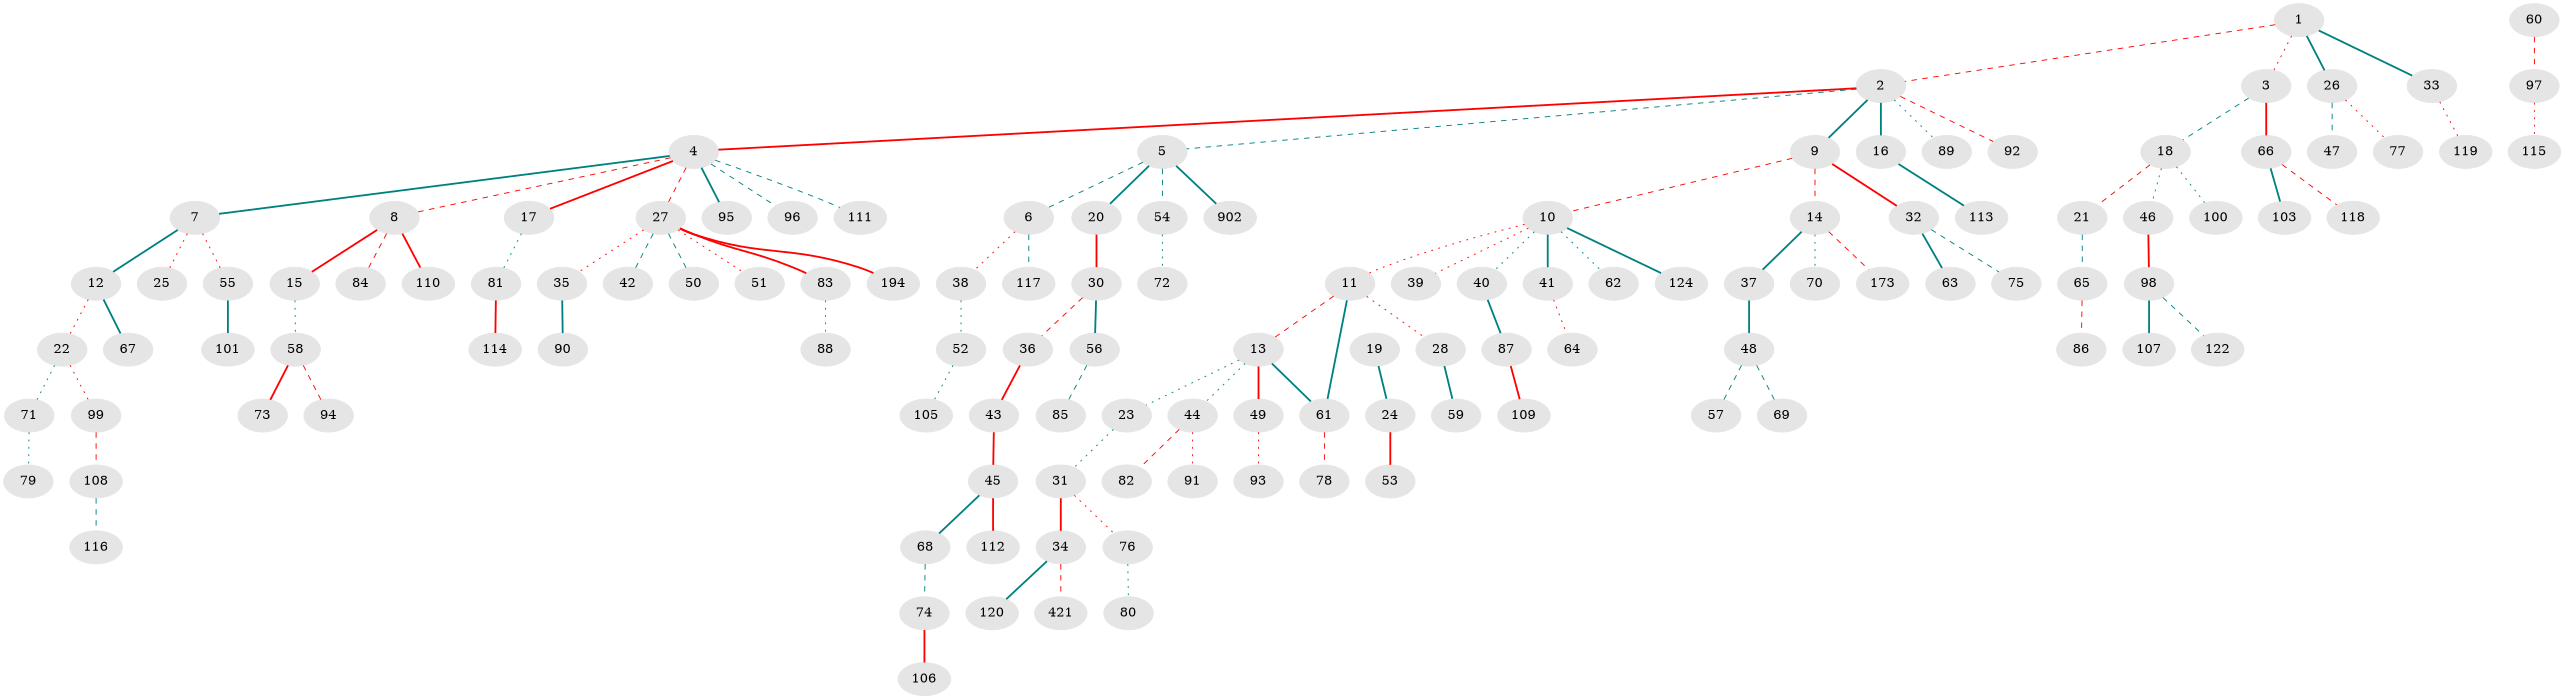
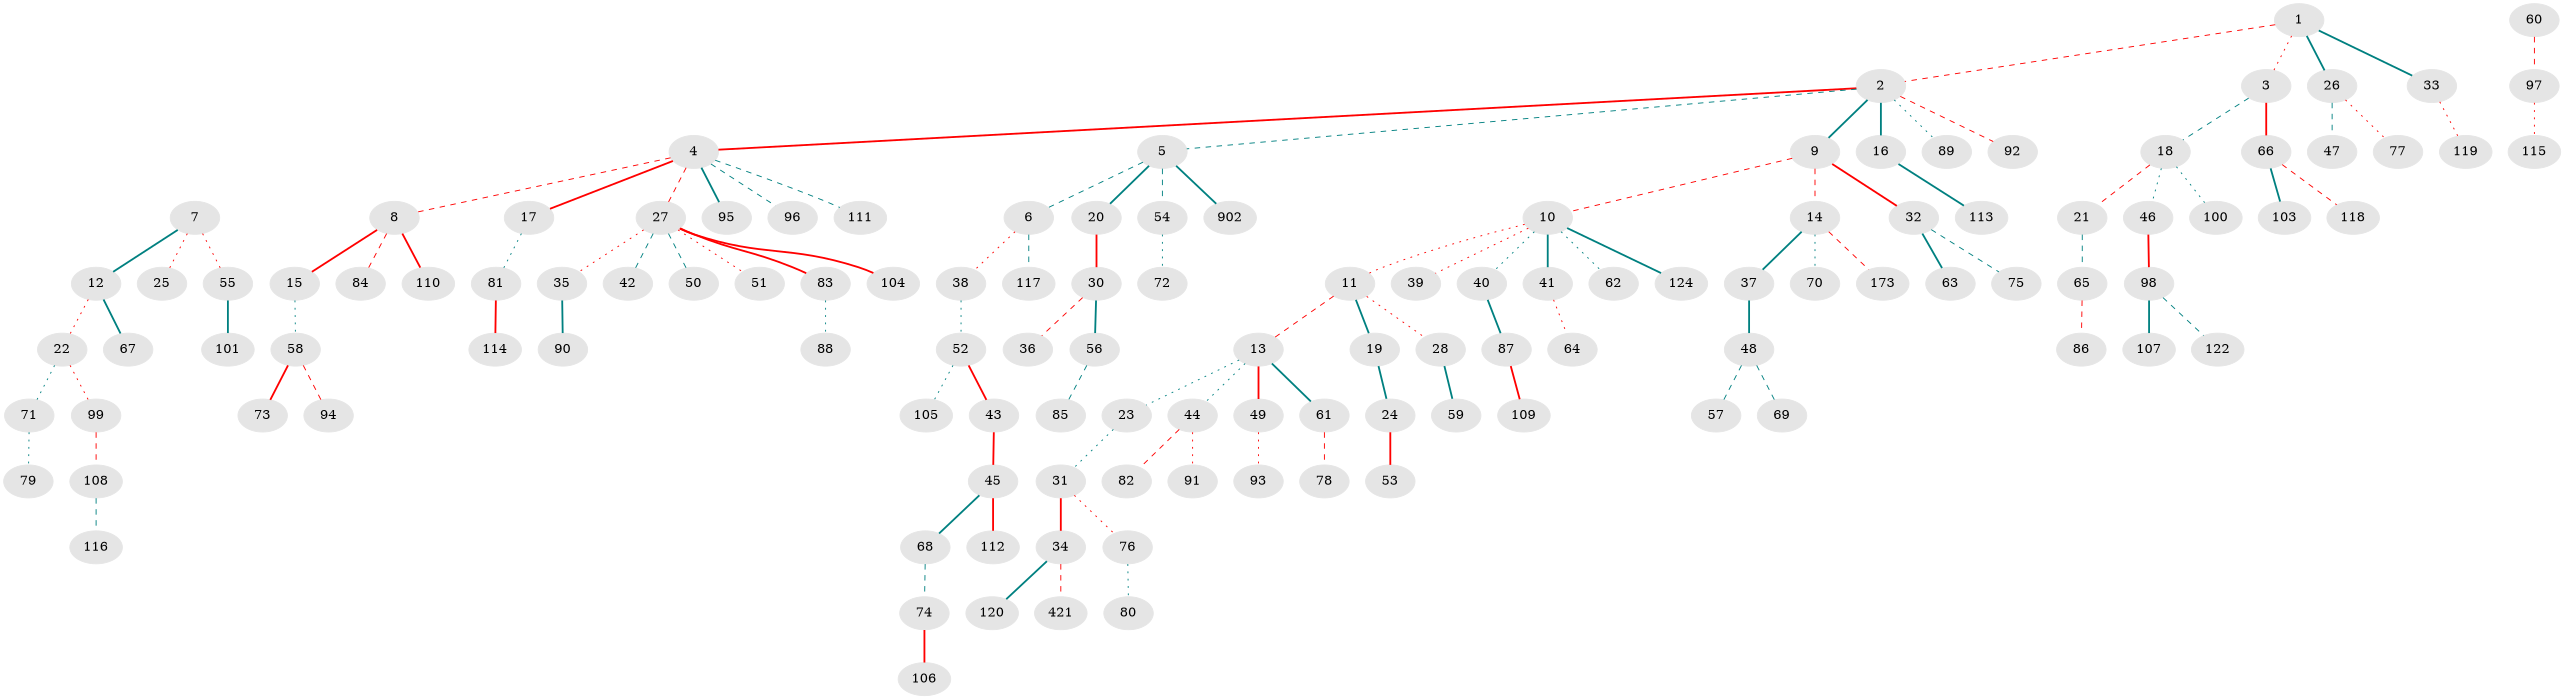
edge "4" -- "7": removed
node "194": label "194" -> "104"
edge "11" -- "61": now "11" -- "19"
edge "36" -- "43": now "52" -- "43"
